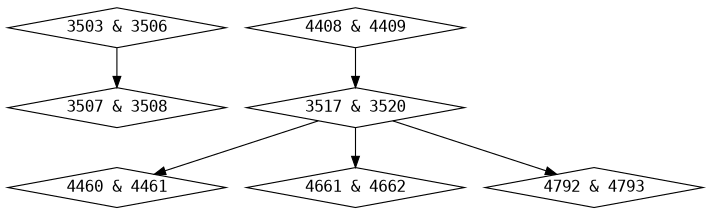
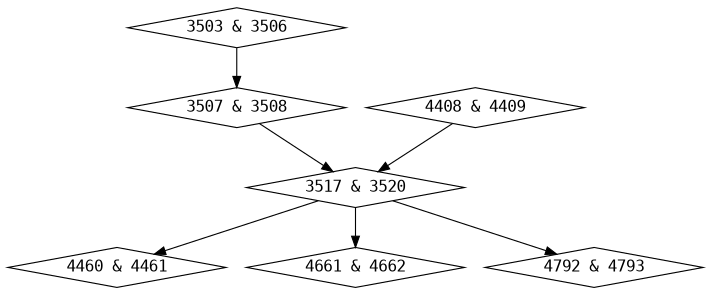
edge "3507 & 3508" -> "3517 & 3520": added
